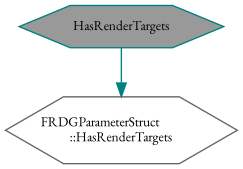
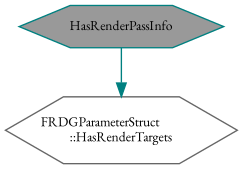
node "HasRenderTargets": label "HasRenderTargets" -> "HasRenderPassInfo"
